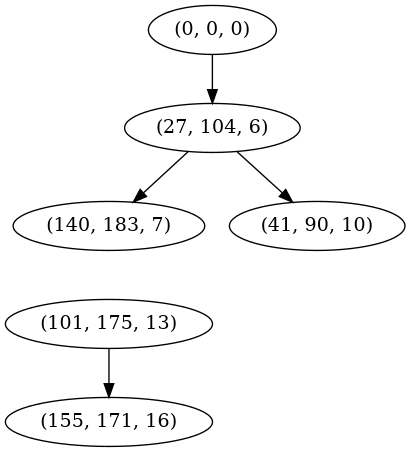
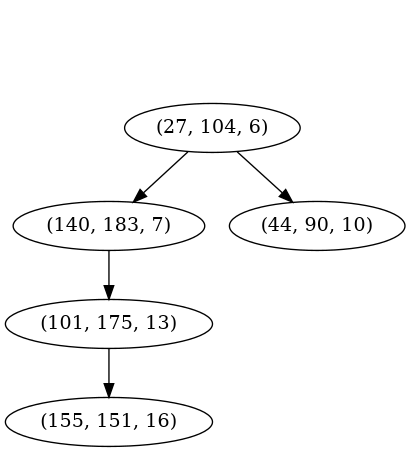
node "(0, 0, 0)": removed
node "(41, 90, 10)": label "(41, 90, 10)" -> "(44, 90, 10)"
edge "(140, 183, 7)" -> "(101, 175, 13)": added
node "(155, 171, 16)": label "(155, 171, 16)" -> "(155, 151, 16)"
